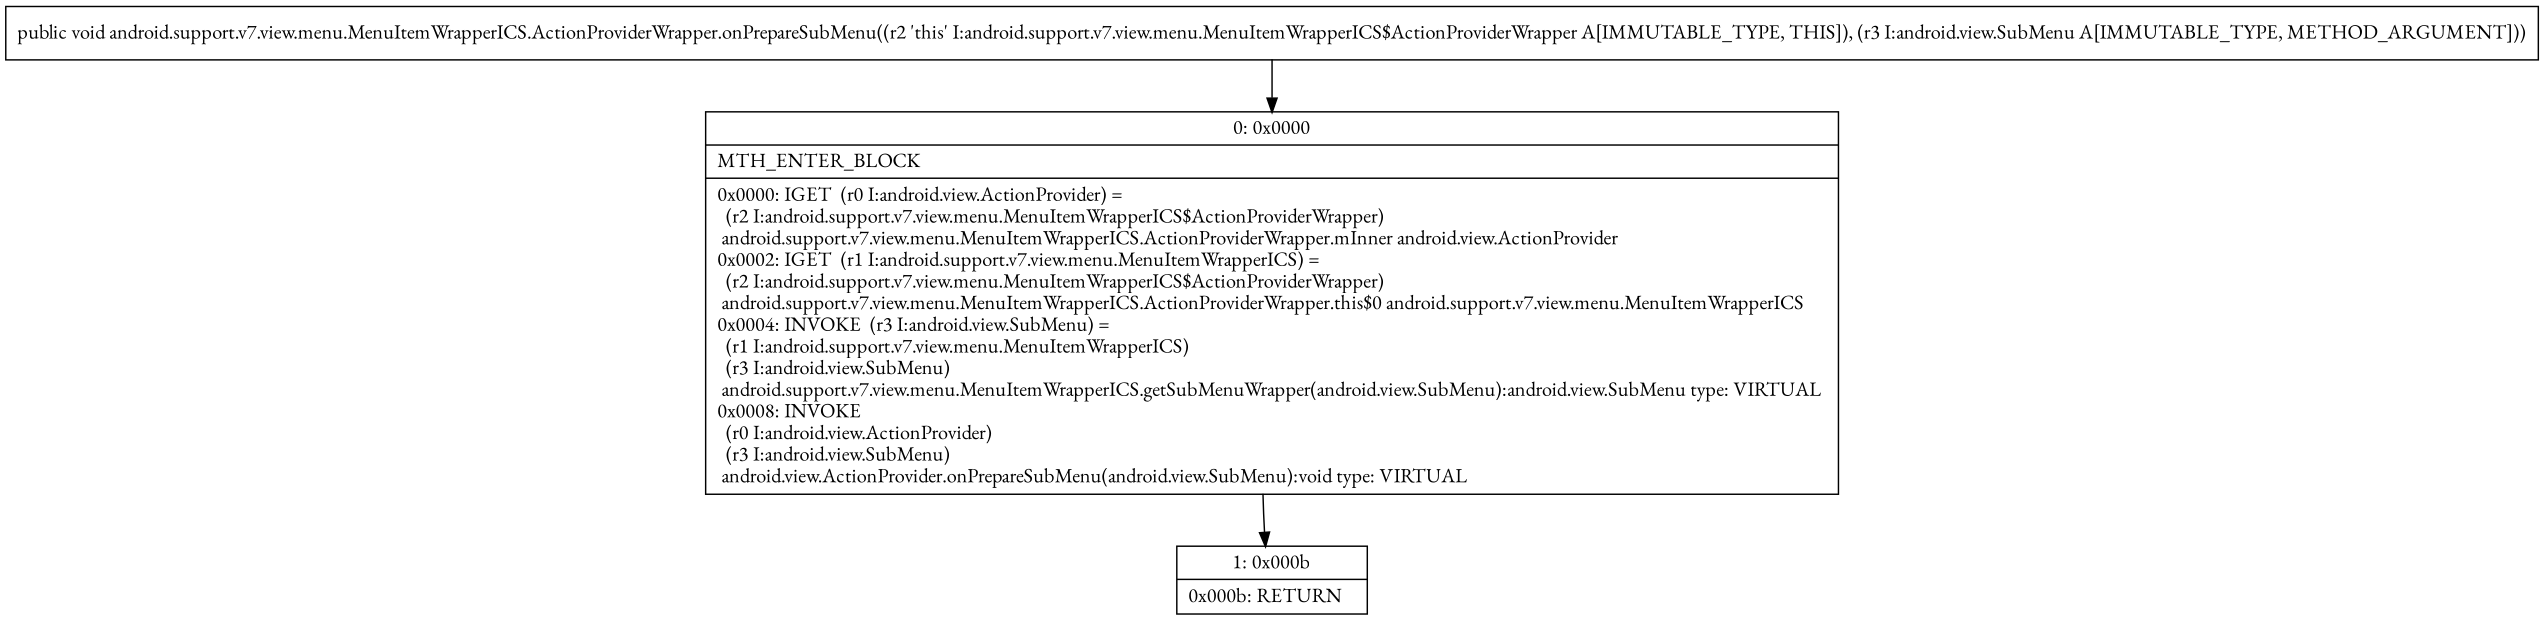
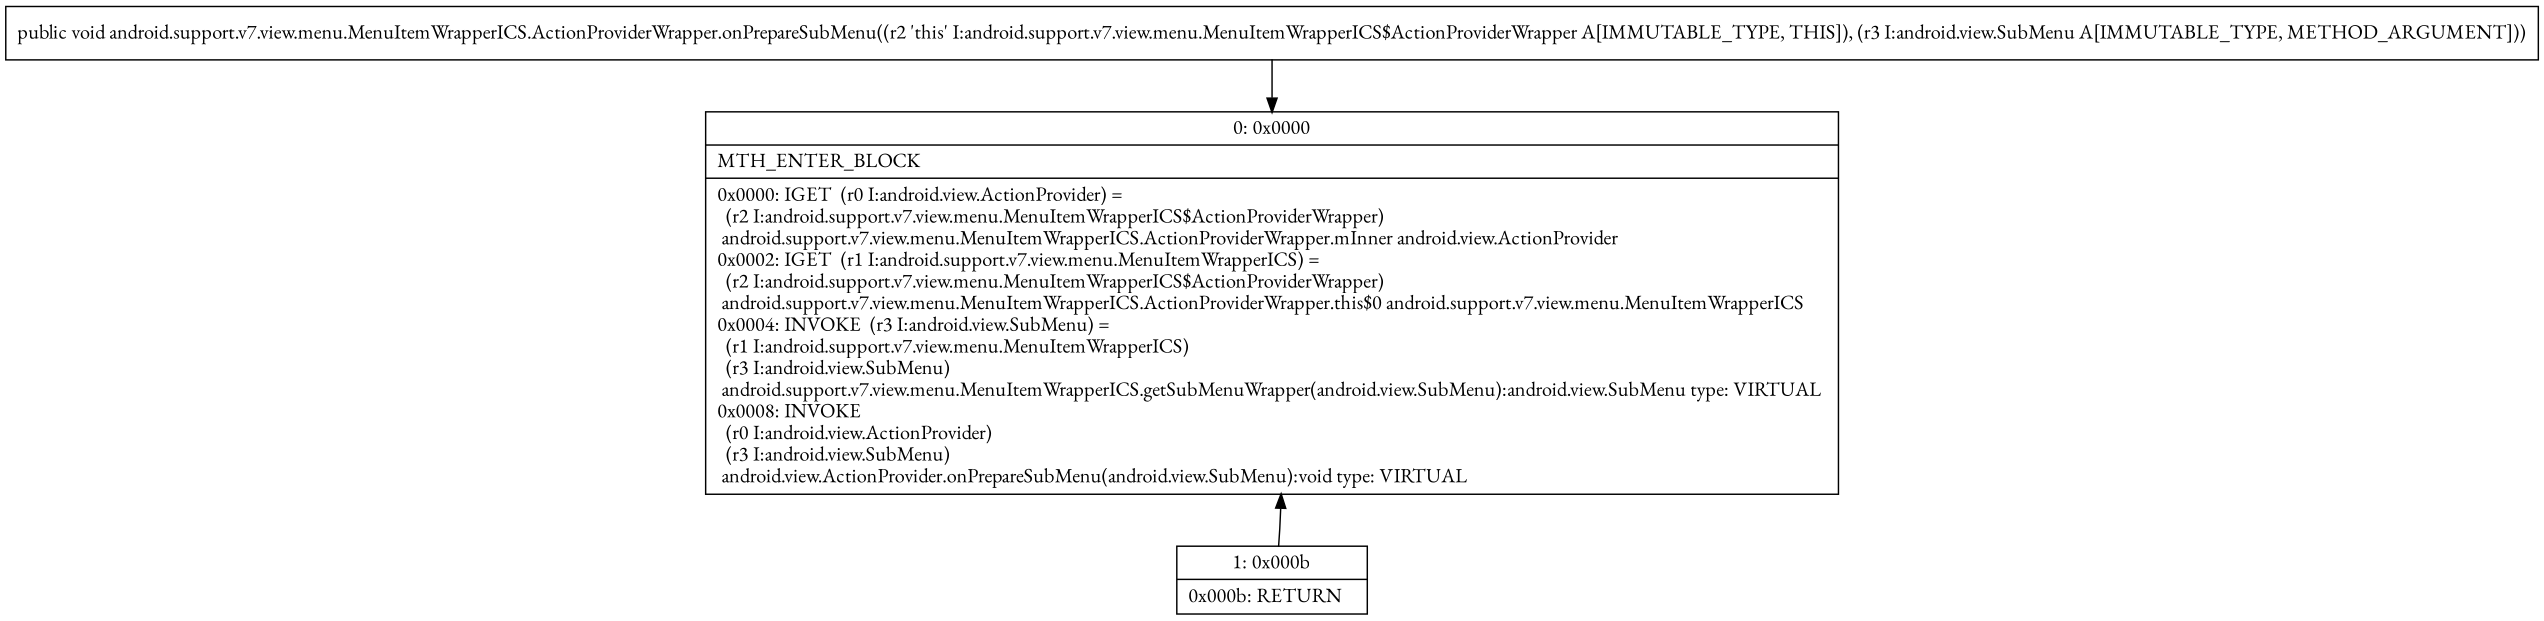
edge "0: 0x0000" -> "1: 0x000b": reversed
